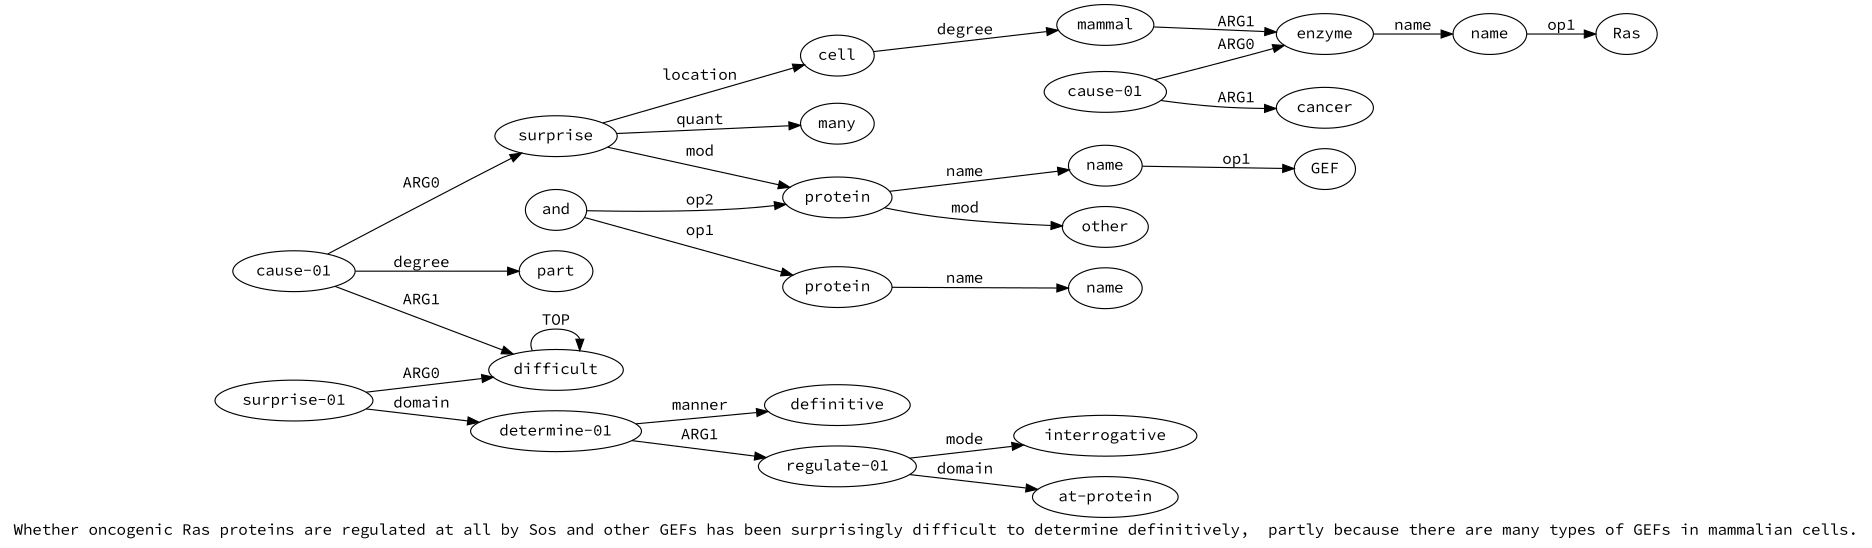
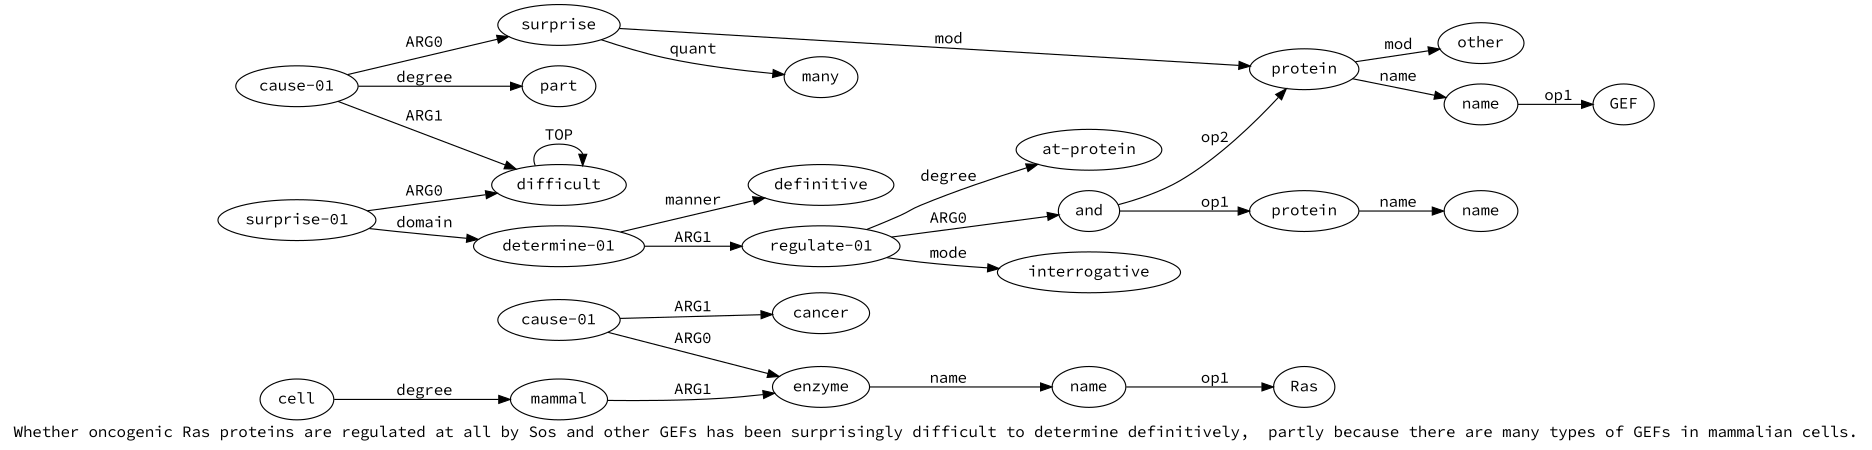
edge "surprise" -> "cell": removed, label "location"
edge "regulate-01" -> "and": added, label "ARG0"
edge "regulate-01" -> "at-protein": label "domain" -> "degree"
